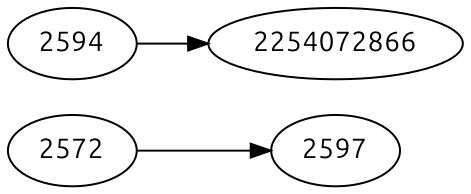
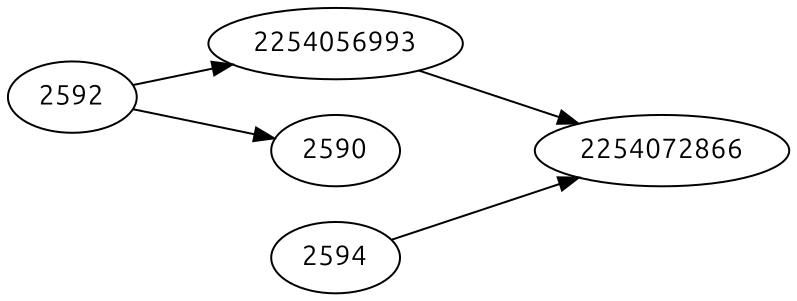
node "2254056993": added
node "2572": label "2572" -> "2592"
node "2597": label "2597" -> "2590"
